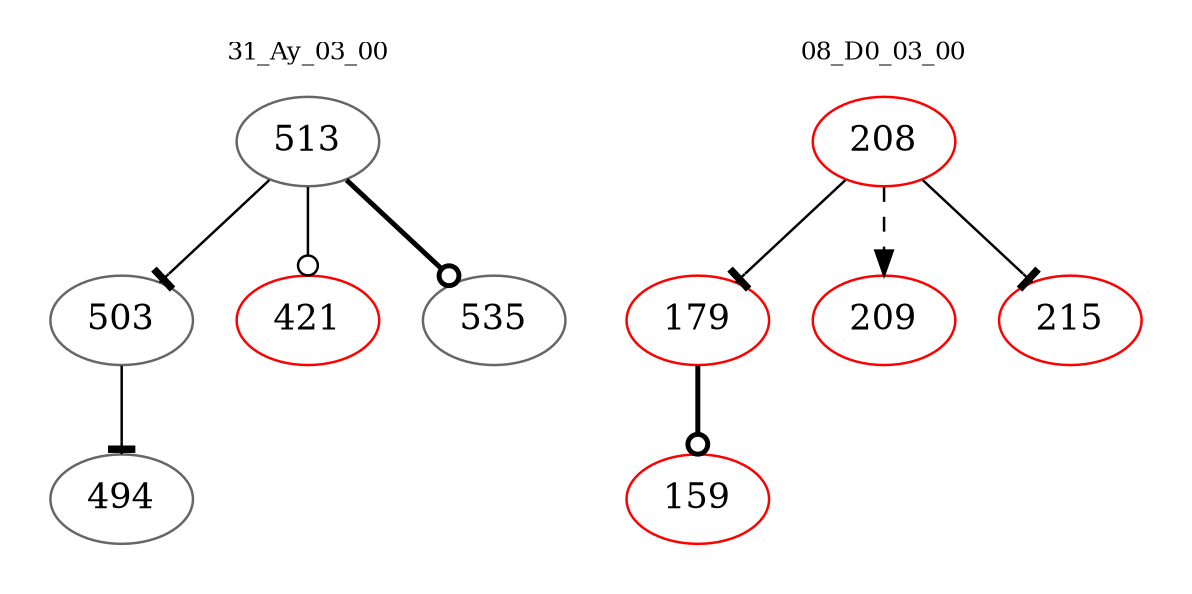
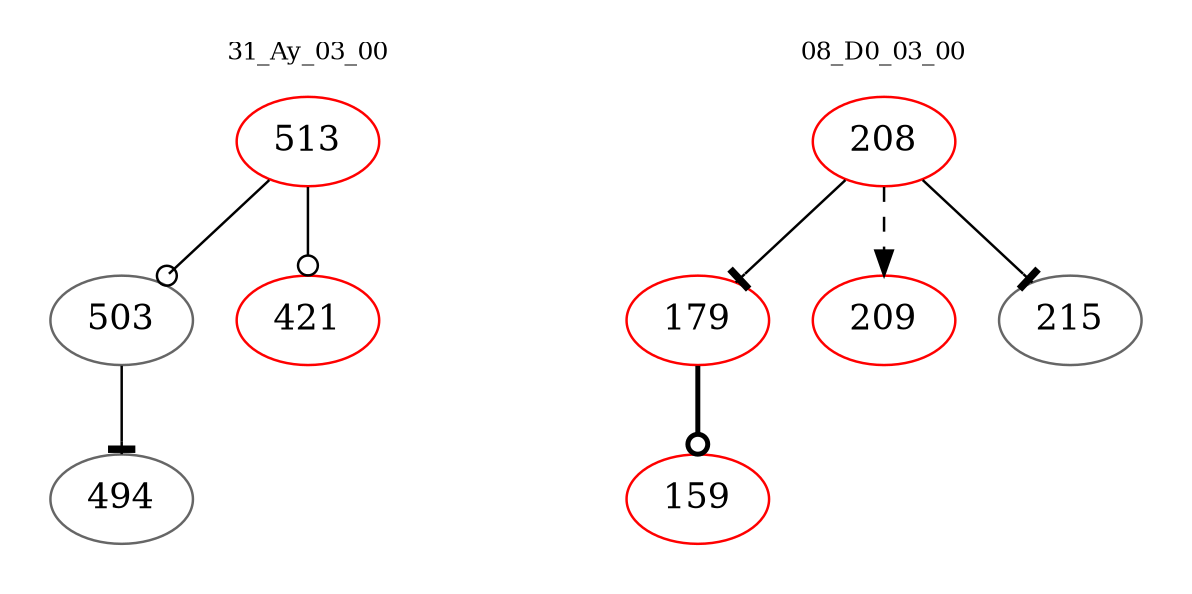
node "513": color gray40 -> red
edge "513" -> "503": arrowhead tee -> odot
node "535": removed
node "215": color red -> gray40
